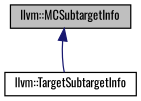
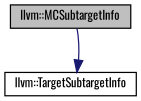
edge "llvm::TargetSubtargetInfo" -> "llvm::MCSubtargetInfo": reversed
